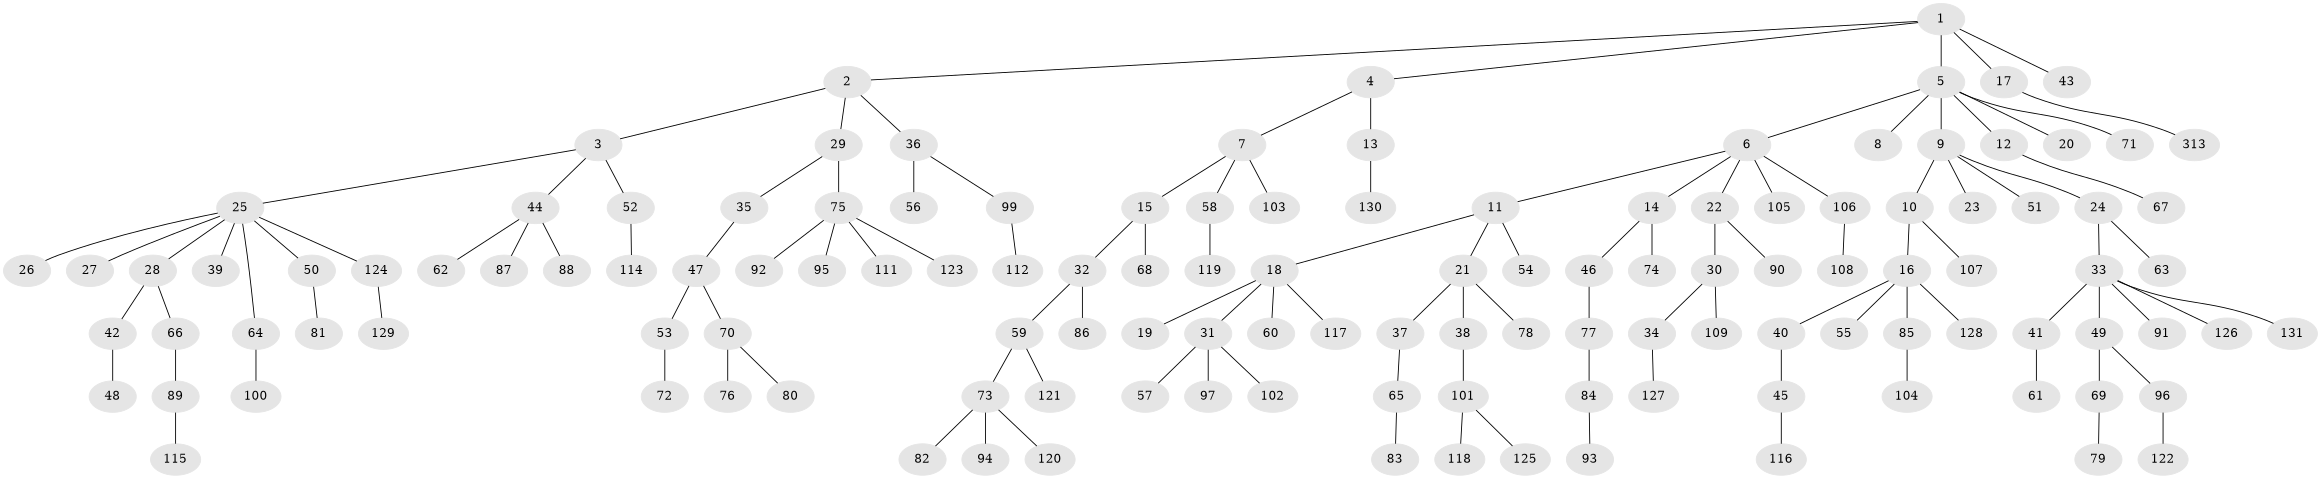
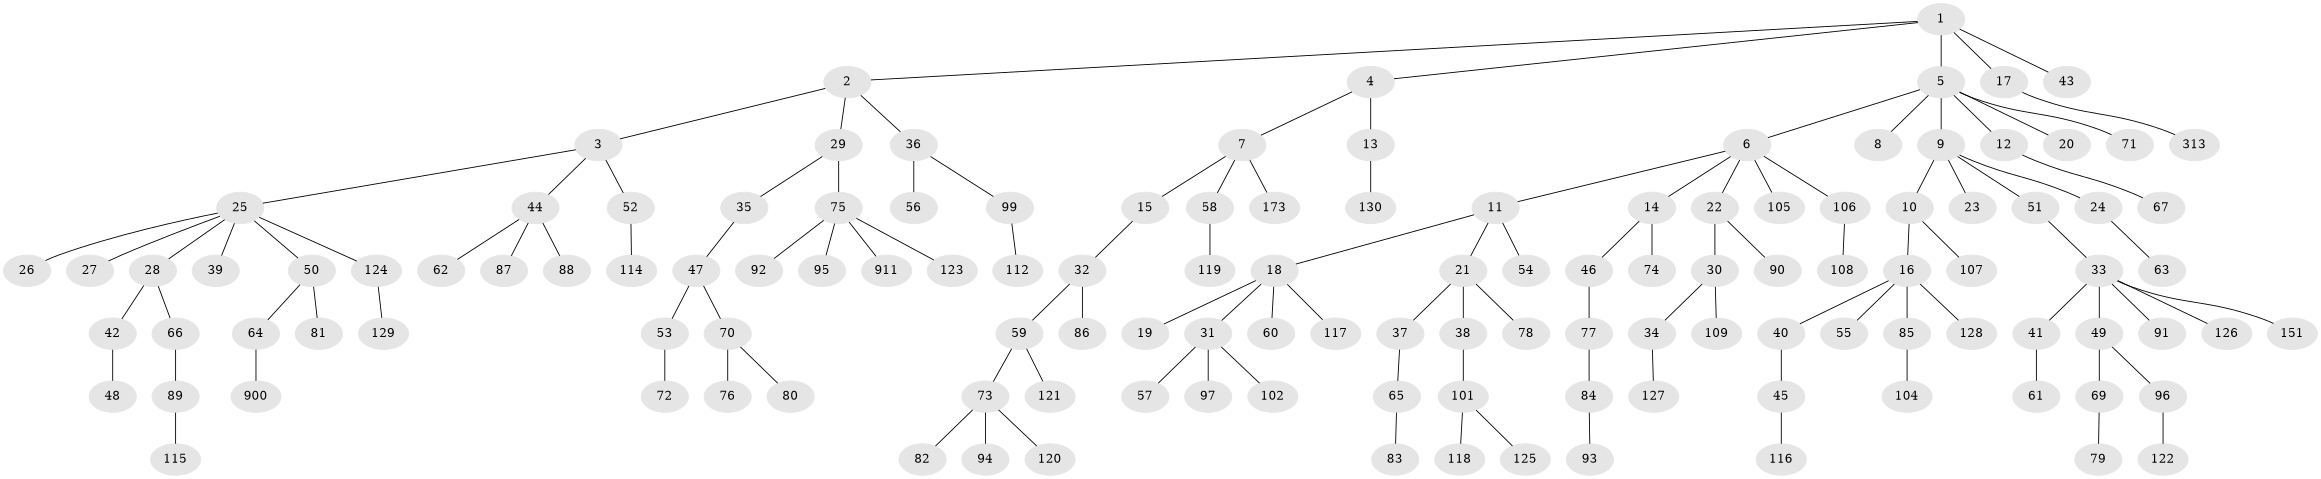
node "103": label "103" -> "173"
edge "24" -- "33": now "51" -- "33"
edge "25" -- "64": now "50" -- "64"
node "111": label "111" -> "911"
node "68": removed
node "131": label "131" -> "151"
node "100": label "100" -> "900"
